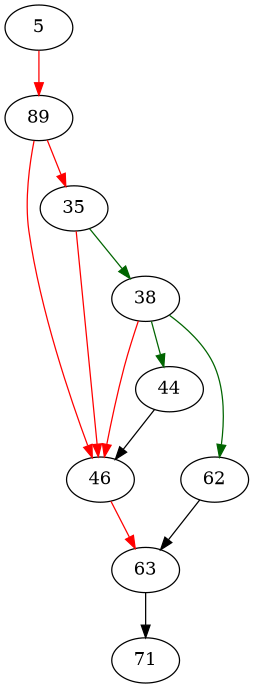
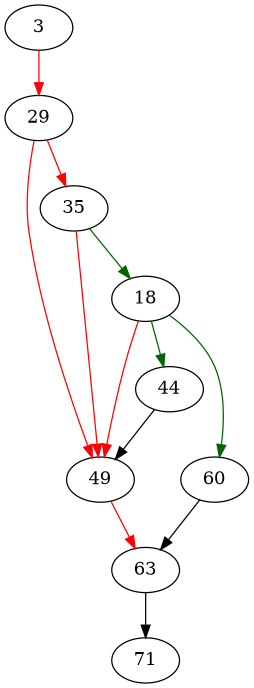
node "5": label "5" -> "3"
node "89": label "89" -> "29"
node "38": label "38" -> "18"
node "46": label "46" -> "49"
node "62": label "62" -> "60"
